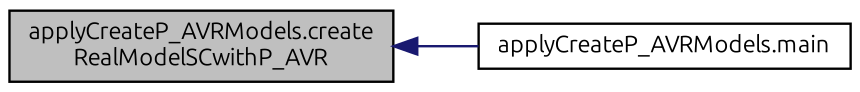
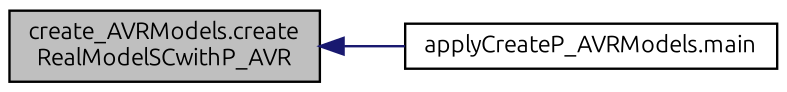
node "applyCreateP_AVRModels.create RealModelSCwithP_AVR": label "applyCreateP_AVRModels.create RealModelSCwithP_AVR" -> "create_AVRModels.create RealModelSCwithP_AVR"
